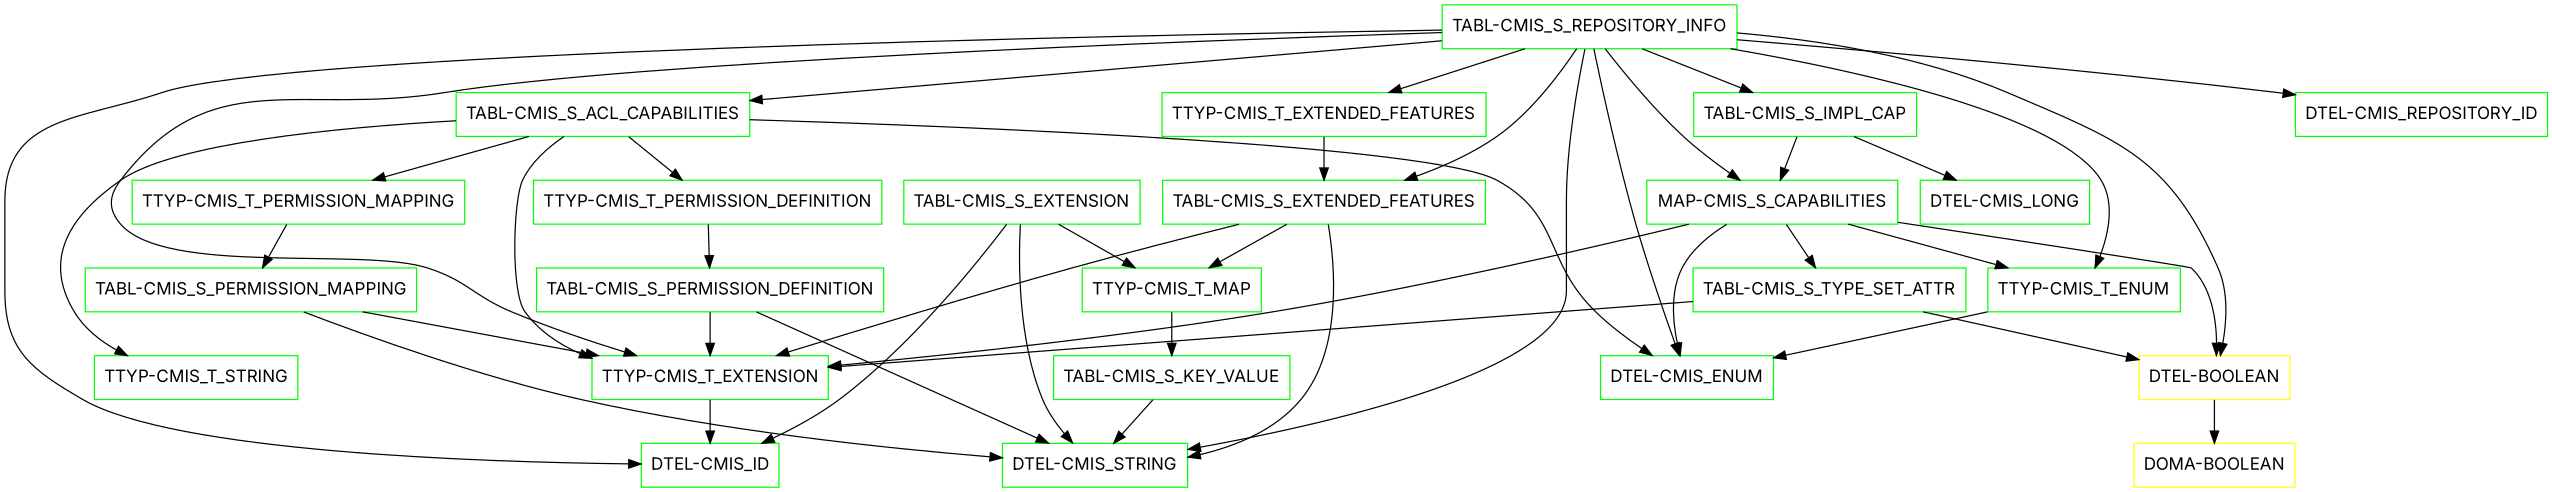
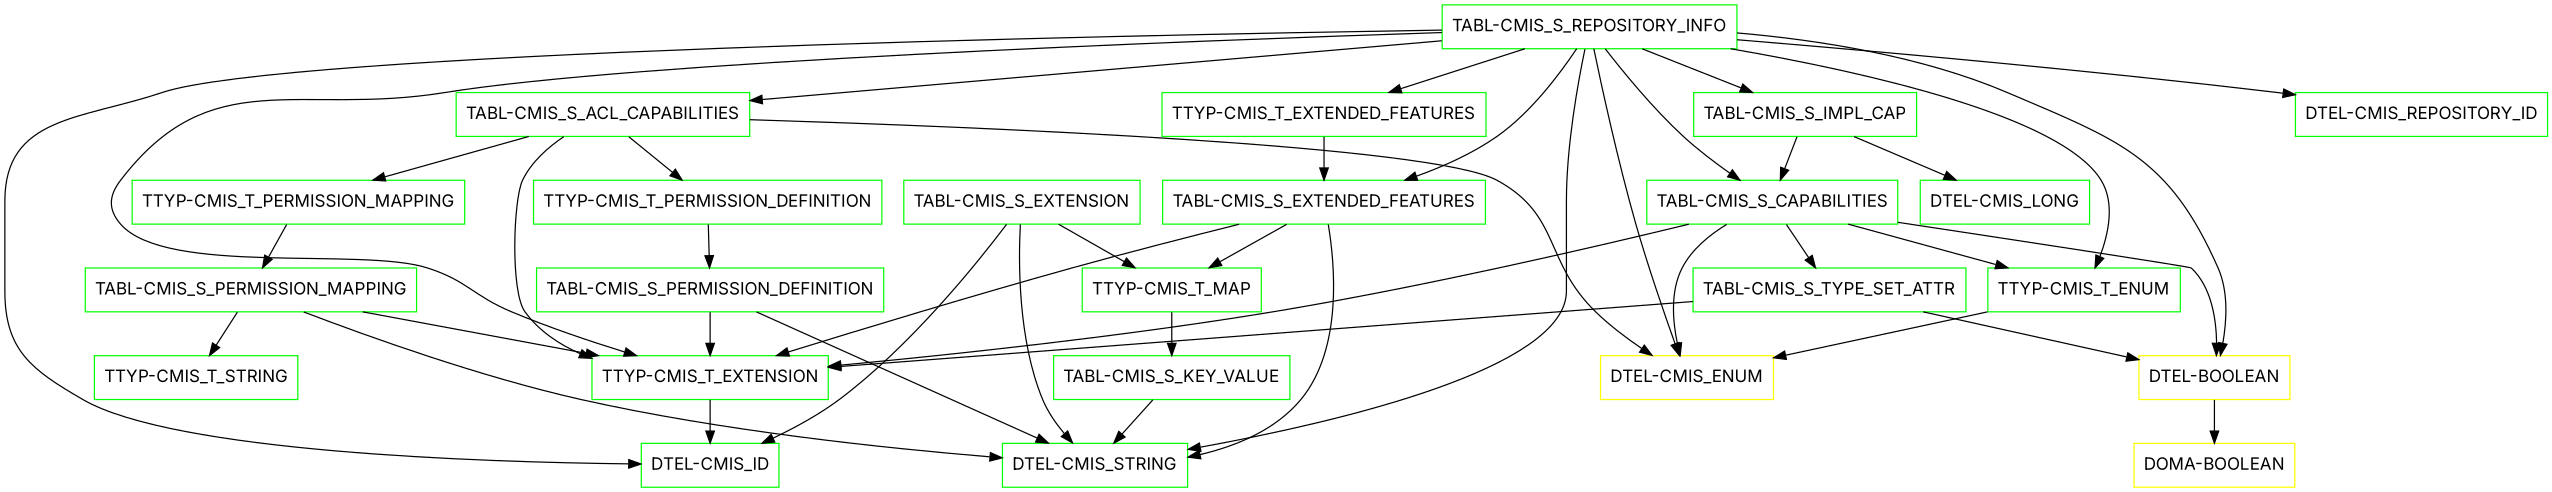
edge "TABL-CMIS_S_ACL_CAPABILITIES" -> "TTYP-CMIS_T_STRING": now "TABL-CMIS_S_PERMISSION_MAPPING" -> "TTYP-CMIS_T_STRING"
node "MAP-CMIS_S_CAPABILITIES": label "MAP-CMIS_S_CAPABILITIES" -> "TABL-CMIS_S_CAPABILITIES"
node "DTEL-CMIS_ENUM": color green -> yellow
